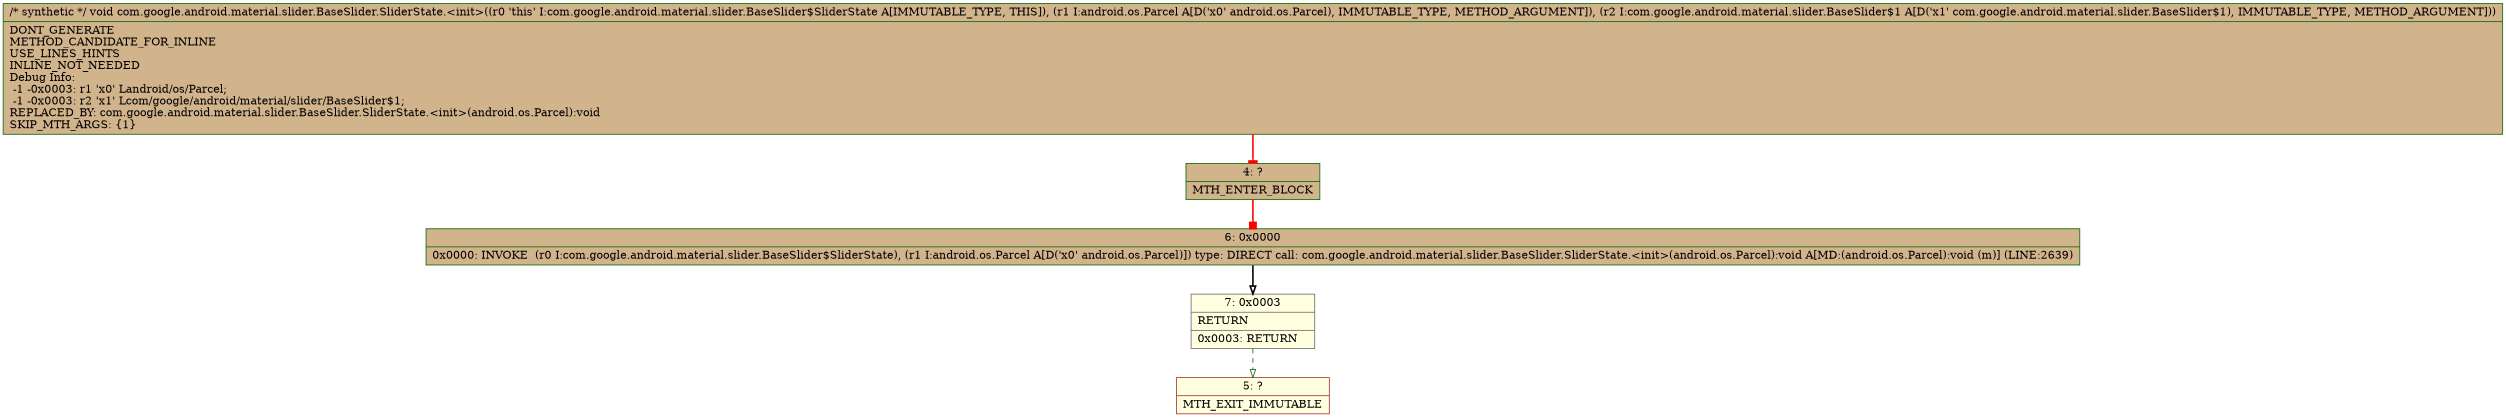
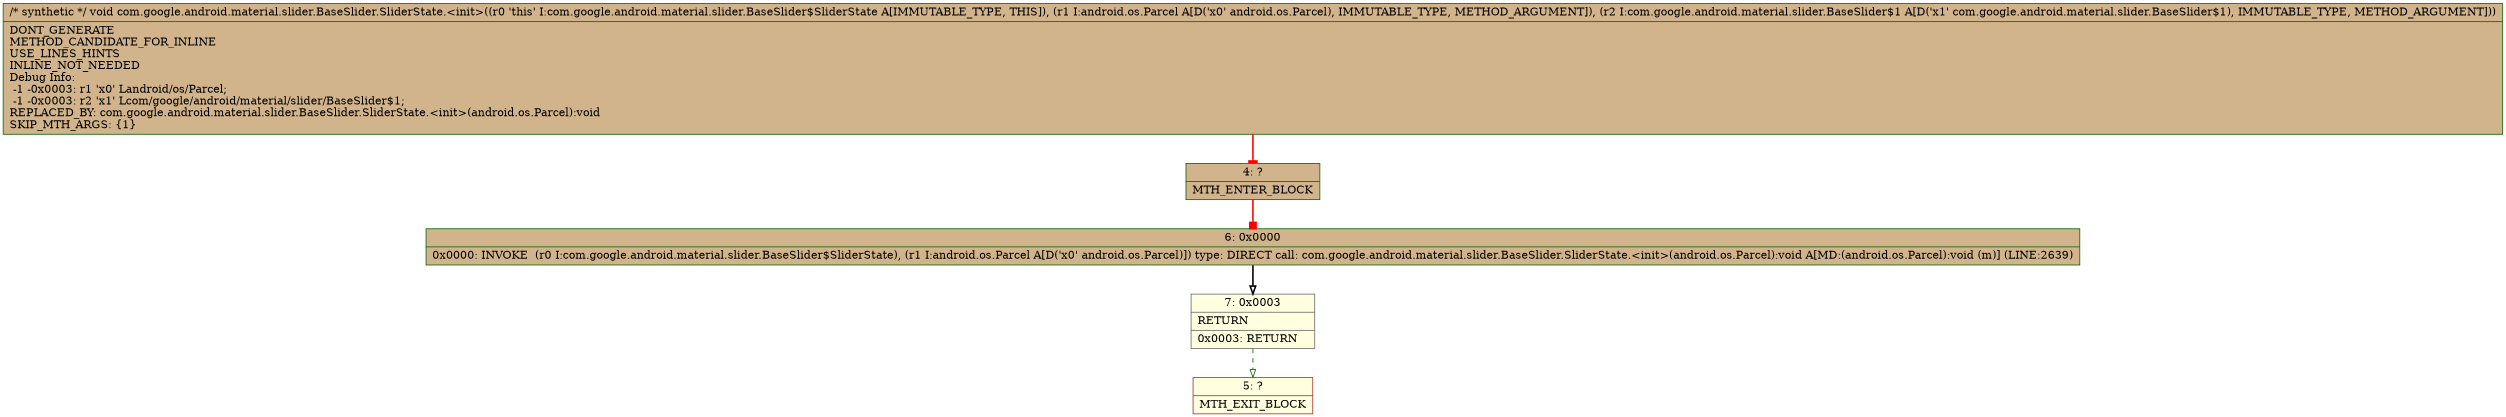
node "5: ?": text "MTH_EXIT_IMMUTABLE" -> "MTH_EXIT_BLOCK"
